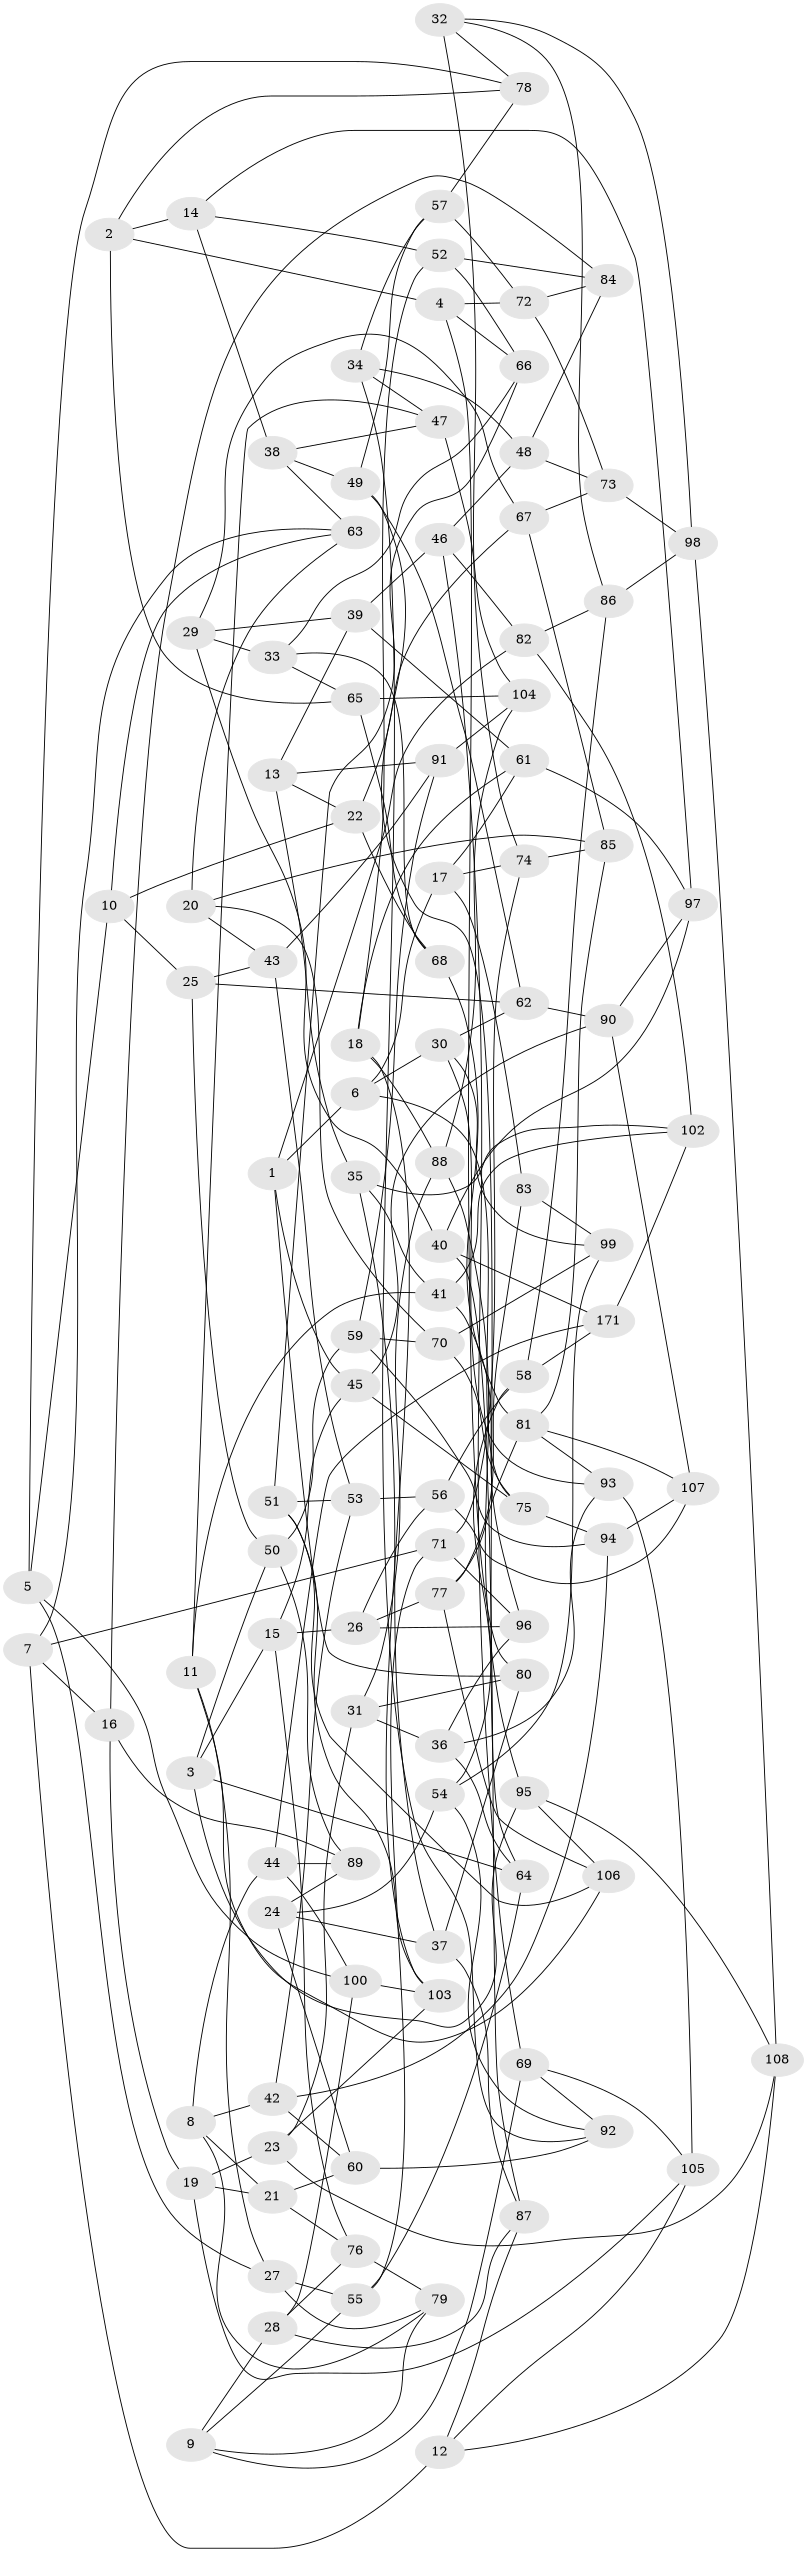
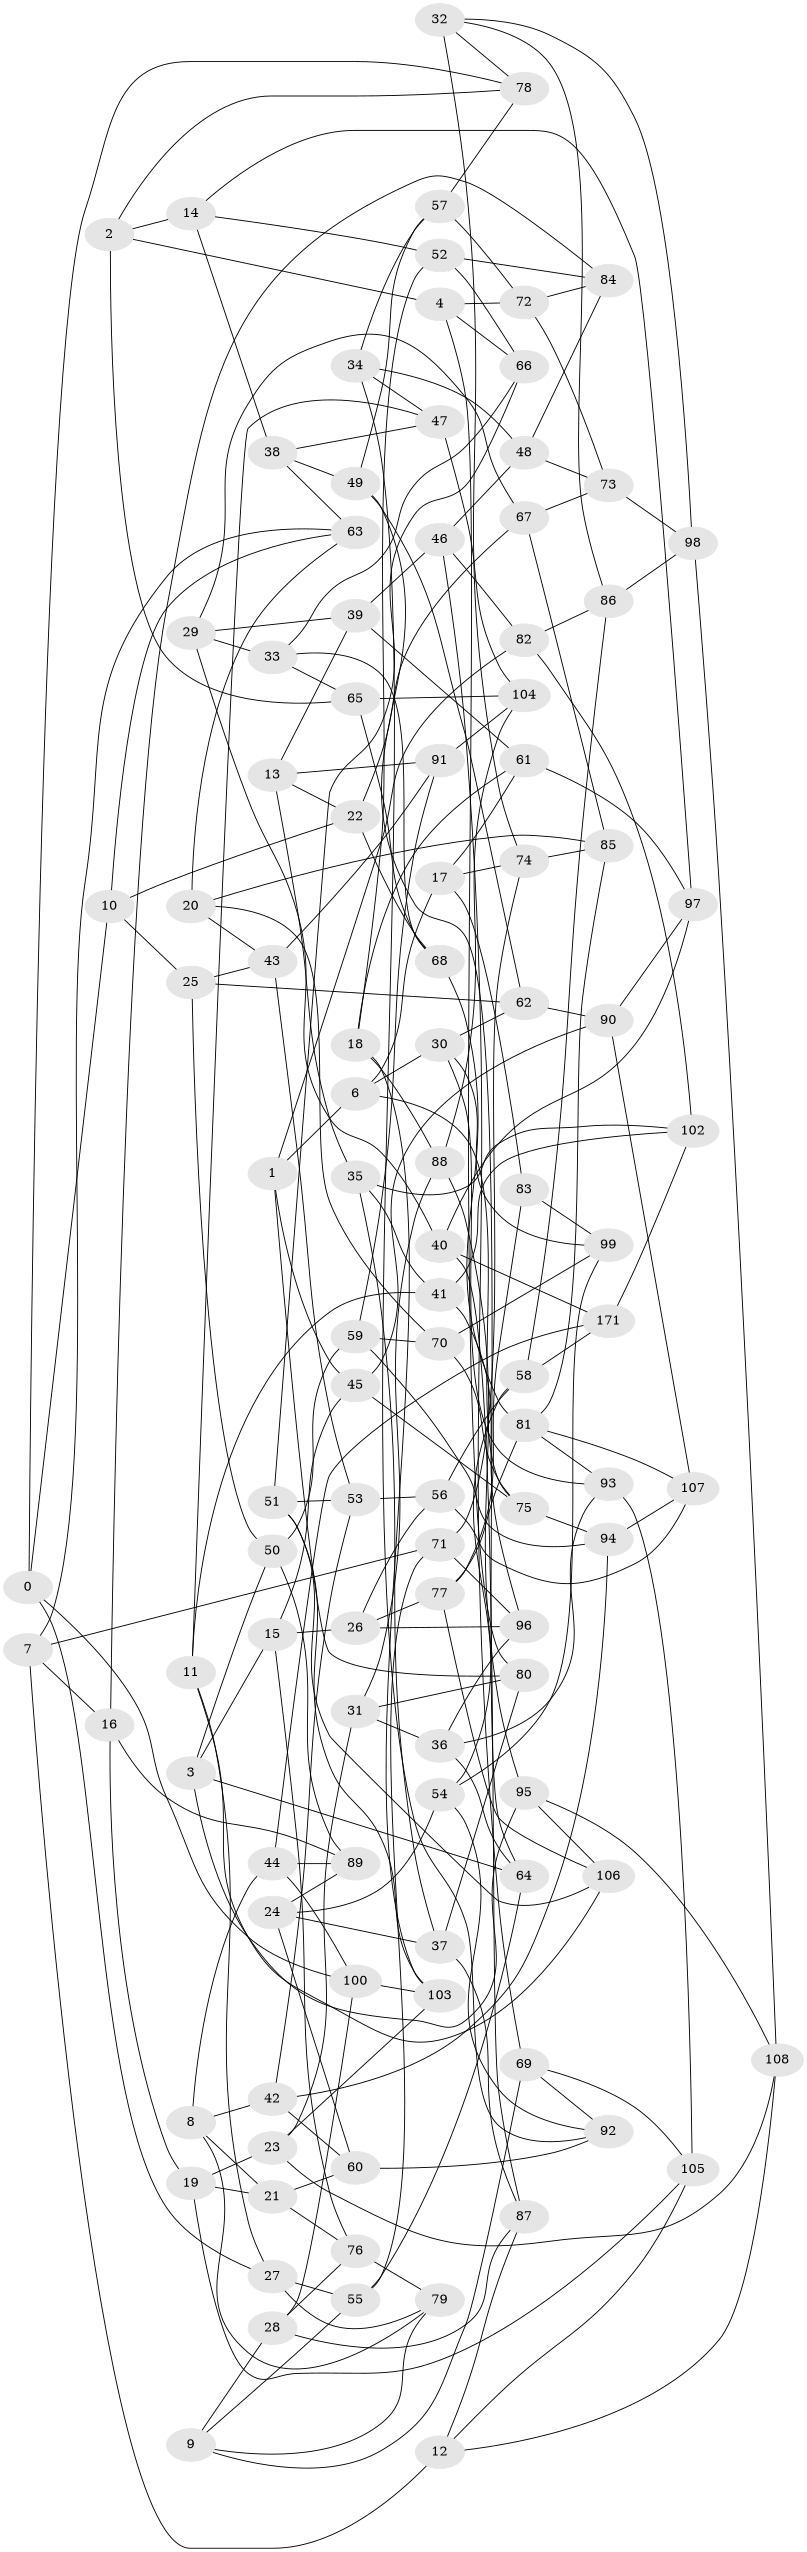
node "5": label "5" -> "0"
